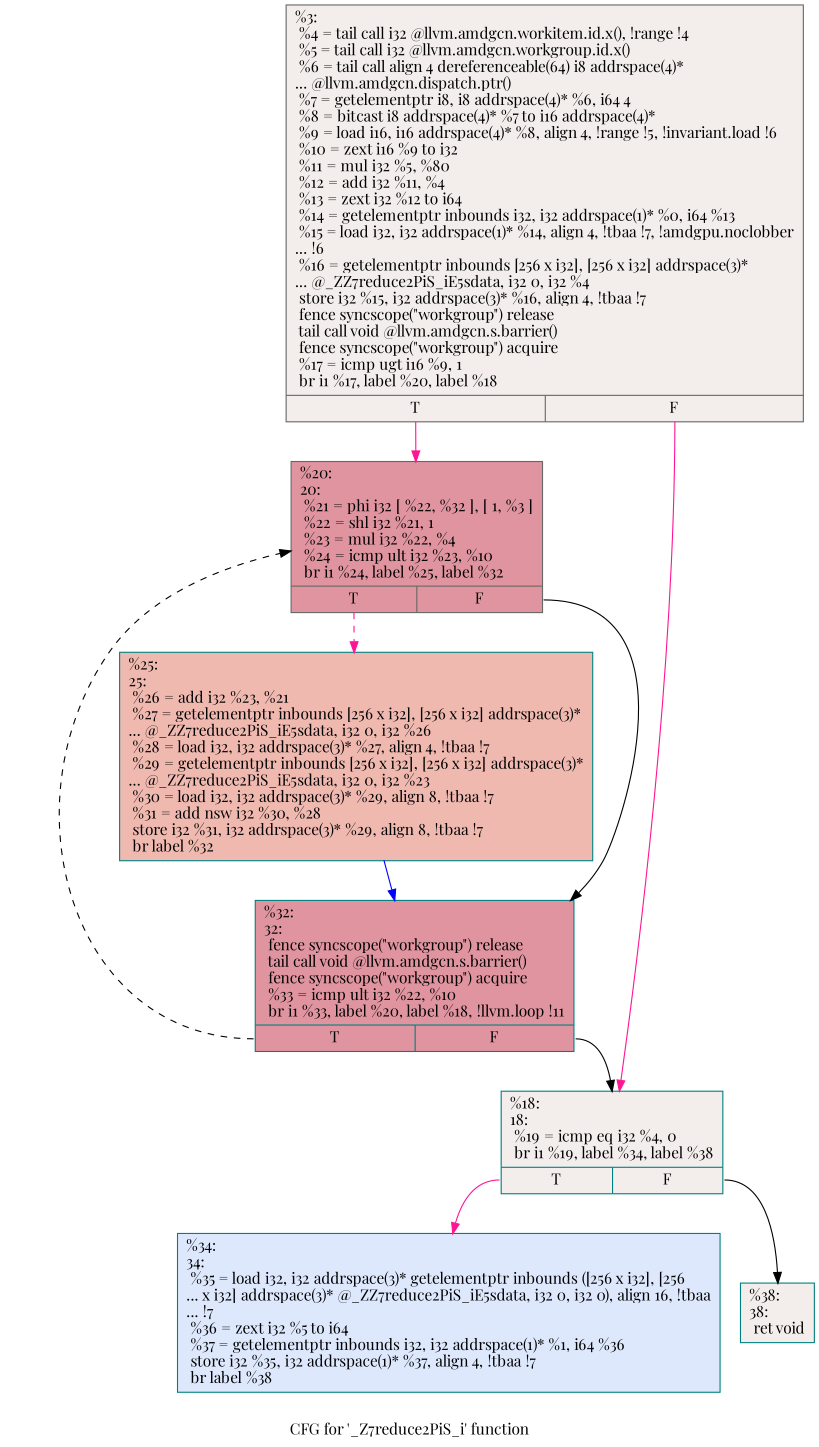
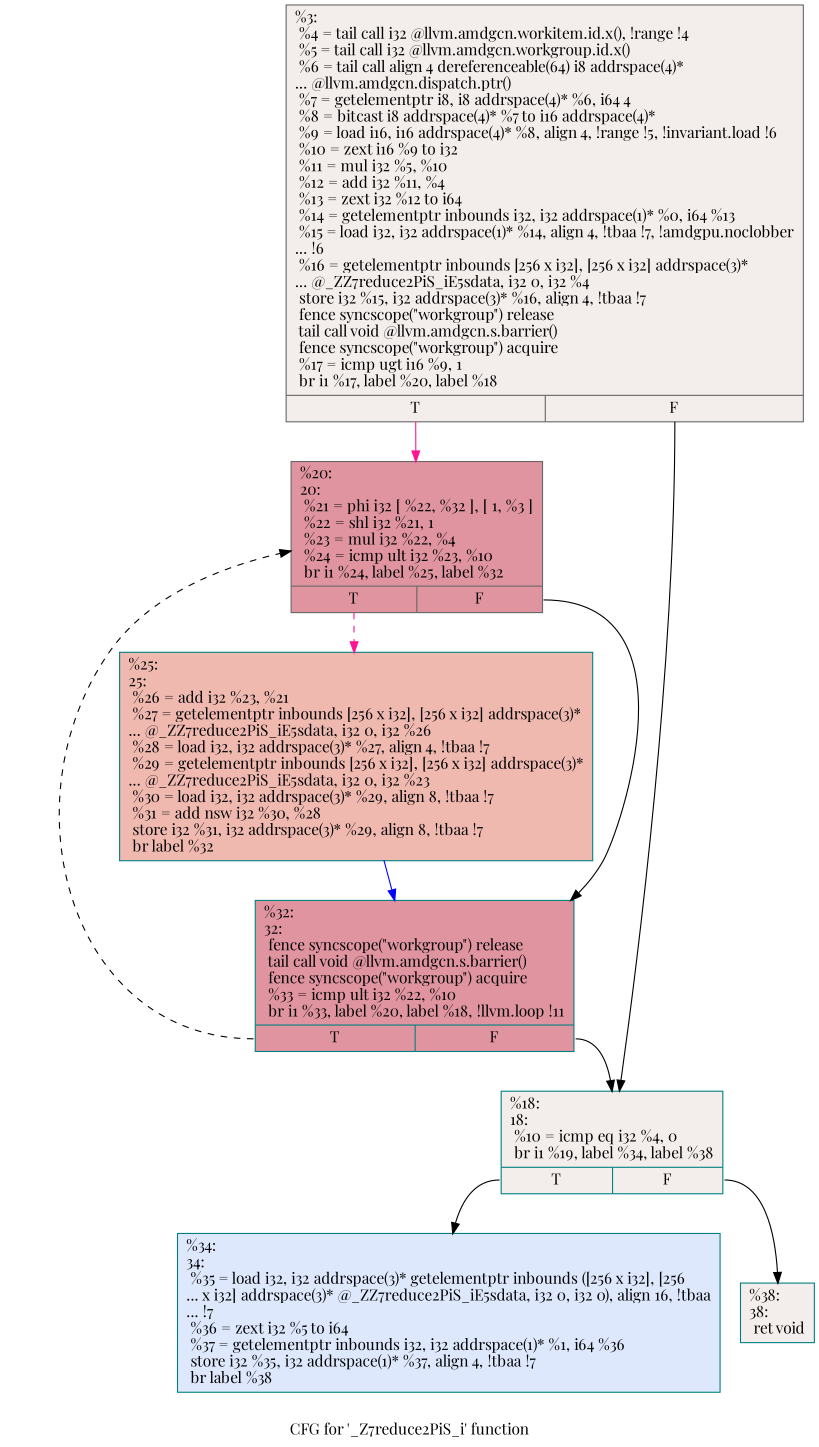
node "%3:": text "%11 = mul i32 %5, %80" -> "%11 = mul i32 %5, %10"
edge "%3:" -> "%18:": color deeppink -> black
node "%18:": text "%19 = icmp eq i32 %4, 0" -> "%10 = icmp eq i32 %4, 0"
edge "%18:" -> "%34:": color deeppink -> black
